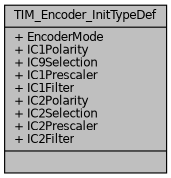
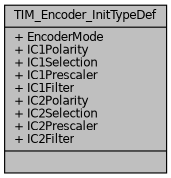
node "TIM_Encoder_InitTypeDef": text "+ IC9Selection" -> "+ IC1Selection"
